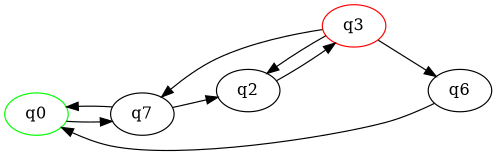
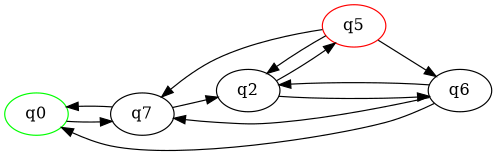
node "q3": label "q3" -> "q5"
edge "q6" -> "q2": added
edge "q2" -> "q6": added
edge "q6" -> "q7": added
